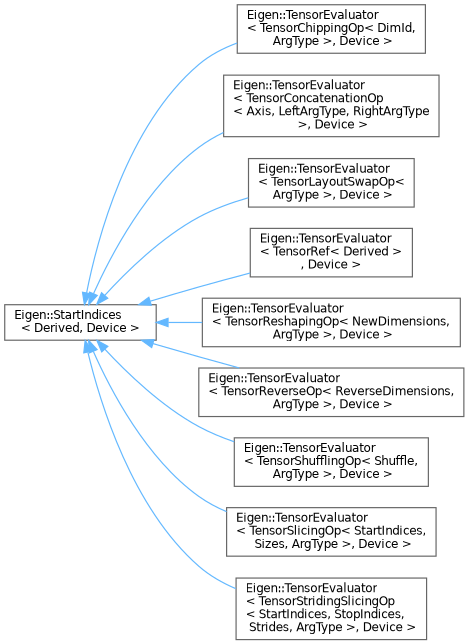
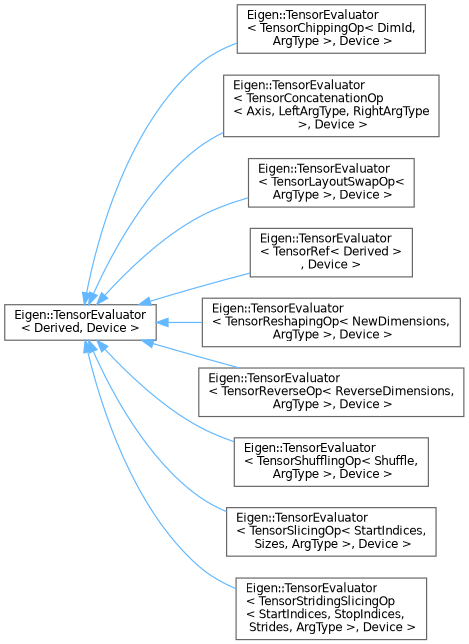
node "Eigen::StartIndices < Derived, Device >": label "Eigen::StartIndices < Derived, Device >" -> "Eigen::TensorEvaluator < Derived, Device >"
